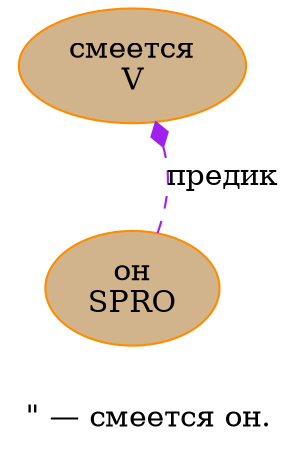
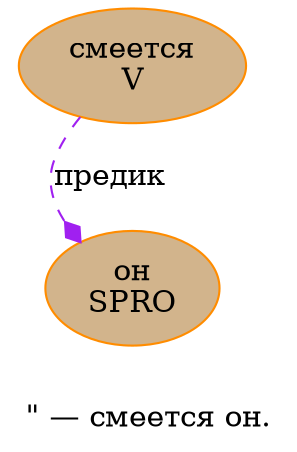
edge "он SPRO" -> "смеется V": reversed
